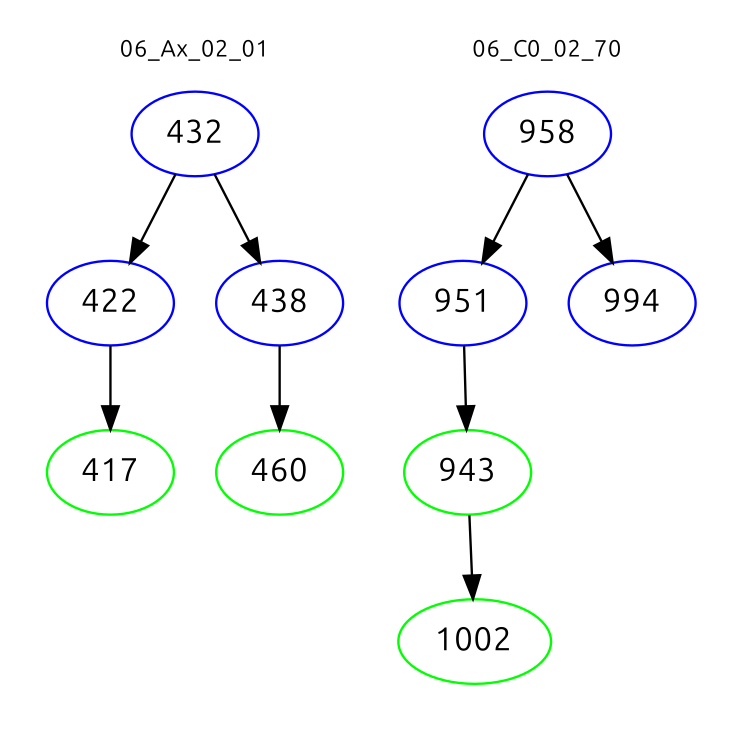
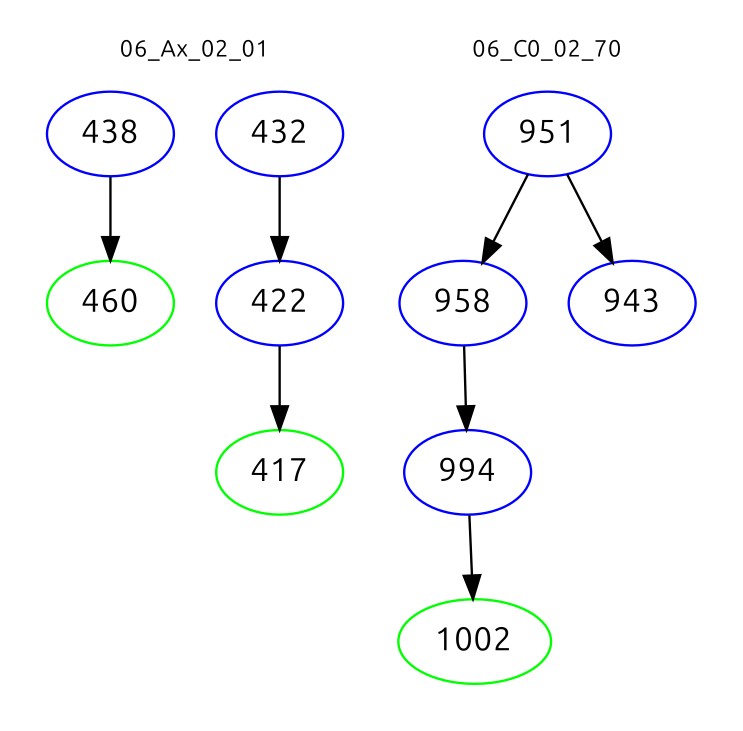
edge "432" -> "438": removed
edge "958" -> "951": reversed
node "943": color green -> blue
edge "943" -> "1002": now "994" -> "1002"
